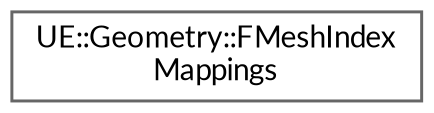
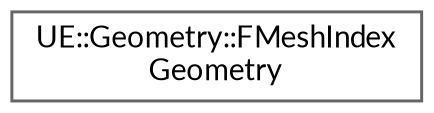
node "UE::Geometry::FMeshIndex Mappings": label "UE::Geometry::FMeshIndex Mappings" -> "UE::Geometry::FMeshIndex Geometry"
